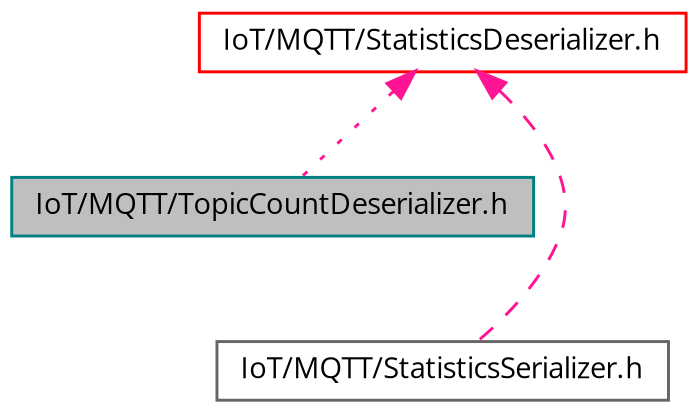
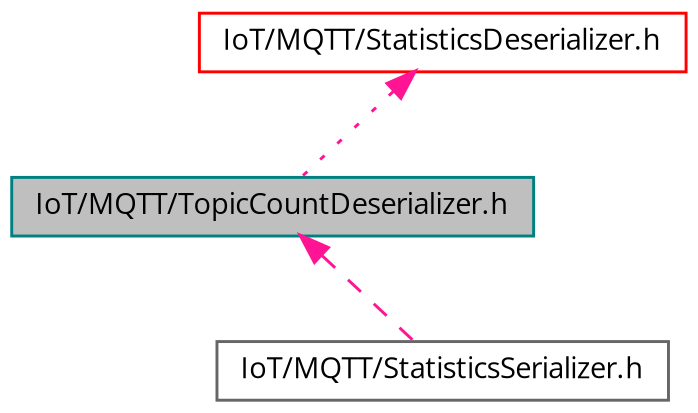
edge "IoT/MQTT/StatisticsSerializer.h" -> "IoT/MQTT/StatisticsDeserializer.h": now "IoT/MQTT/StatisticsSerializer.h" -> "IoT/MQTT/TopicCountDeserializer.h"
